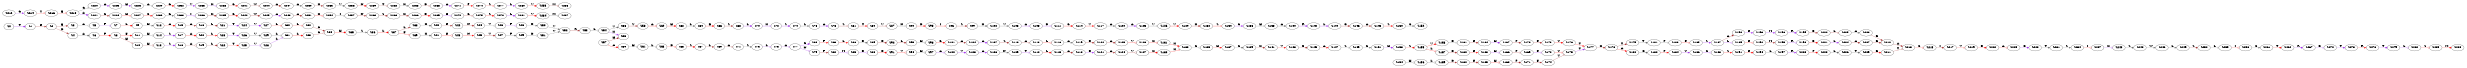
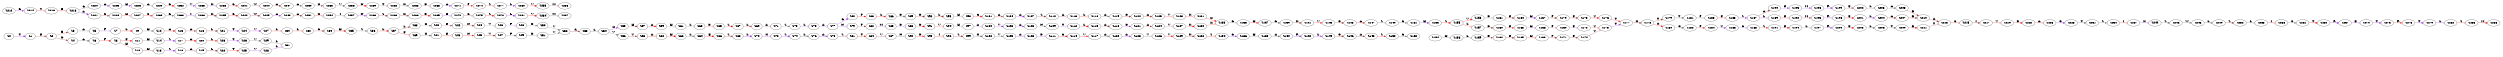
edge "S257" -> "S260": color brown -> purple
node "S33": removed
edge "S57" -> "S55": reversed
edge "S200" -> "S203": label "P" -> "E"
